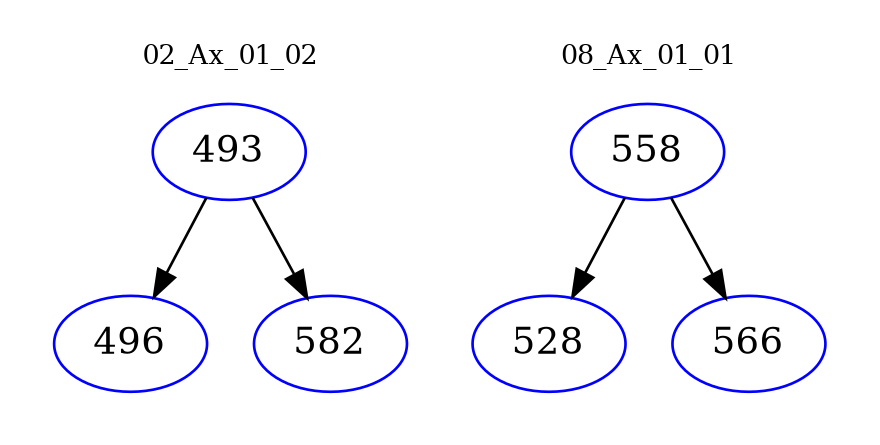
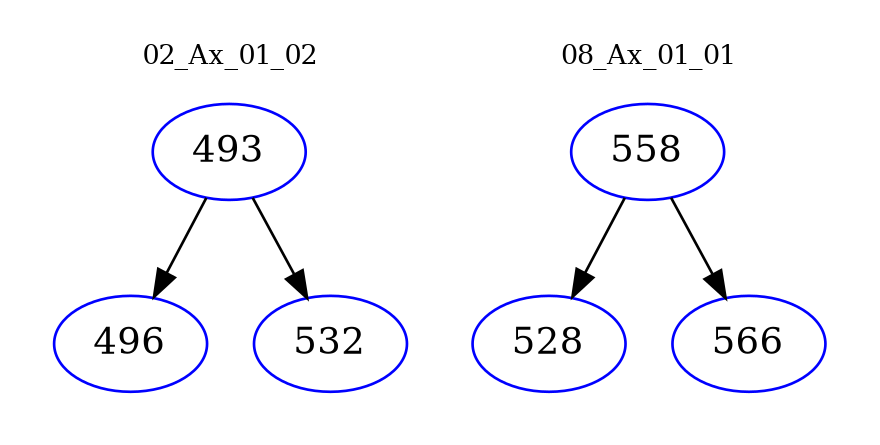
node "582": label "582" -> "532"
